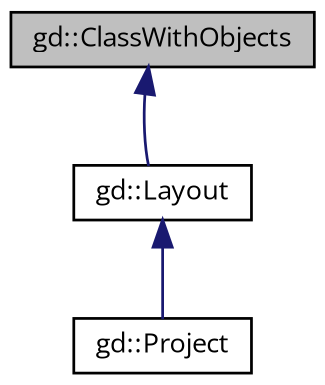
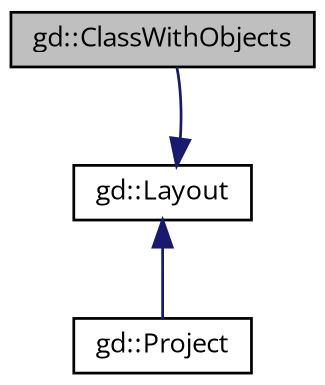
edge "gd::Layout" -> "gd::ClassWithObjects": reversed
